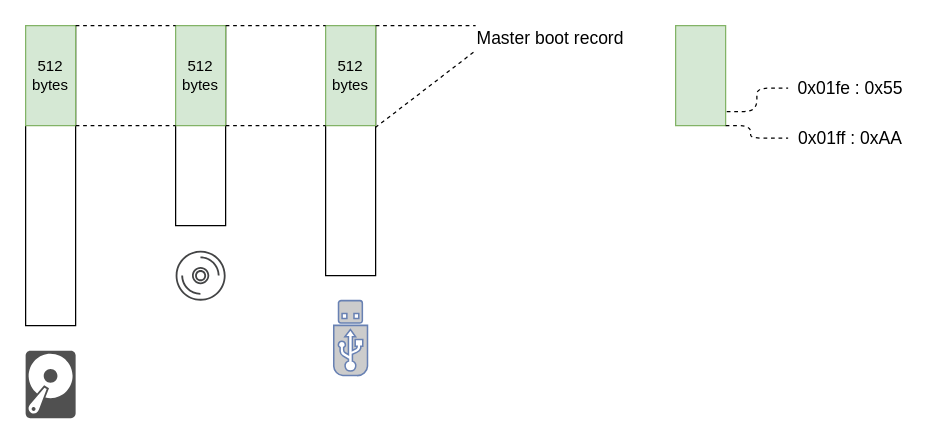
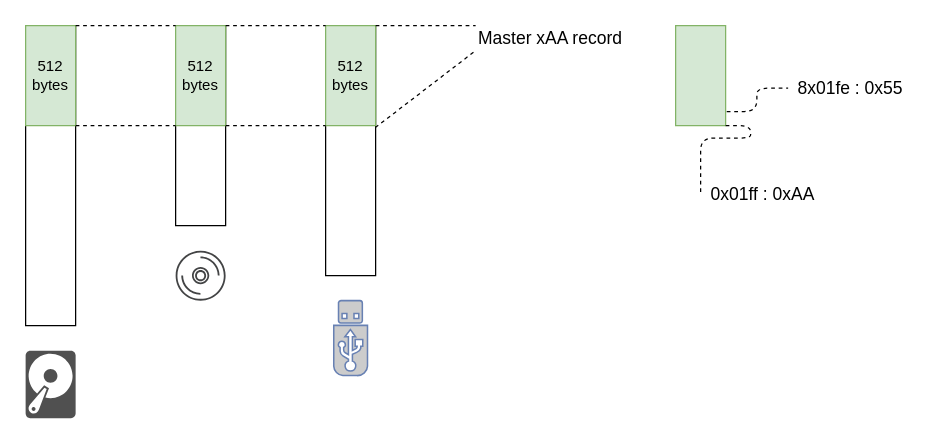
node "Master boot record": label "Master boot record" -> "Master xAA record"
node "0x01fe : 0x55": label "0x01fe : 0x55" -> "8x01fe : 0x55"
node "0x01ff : 0xAA": moved (851, 138) -> (763, 194)
